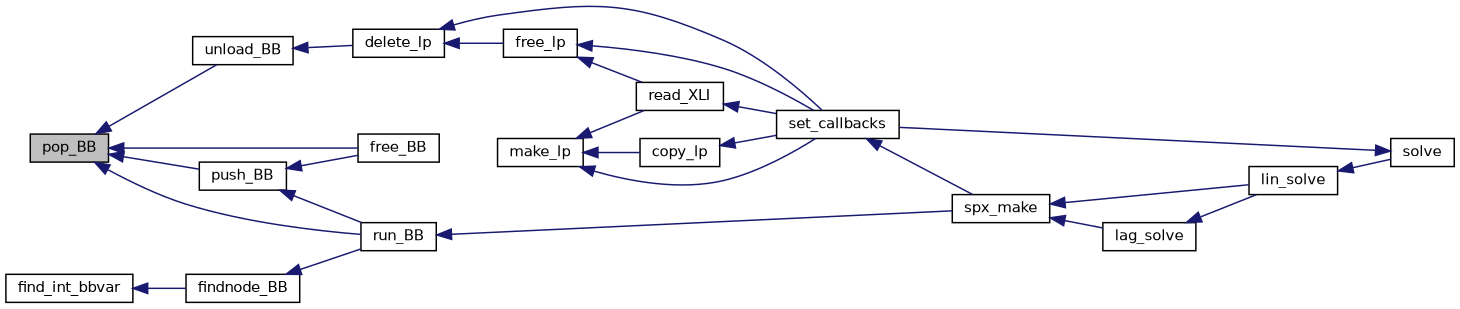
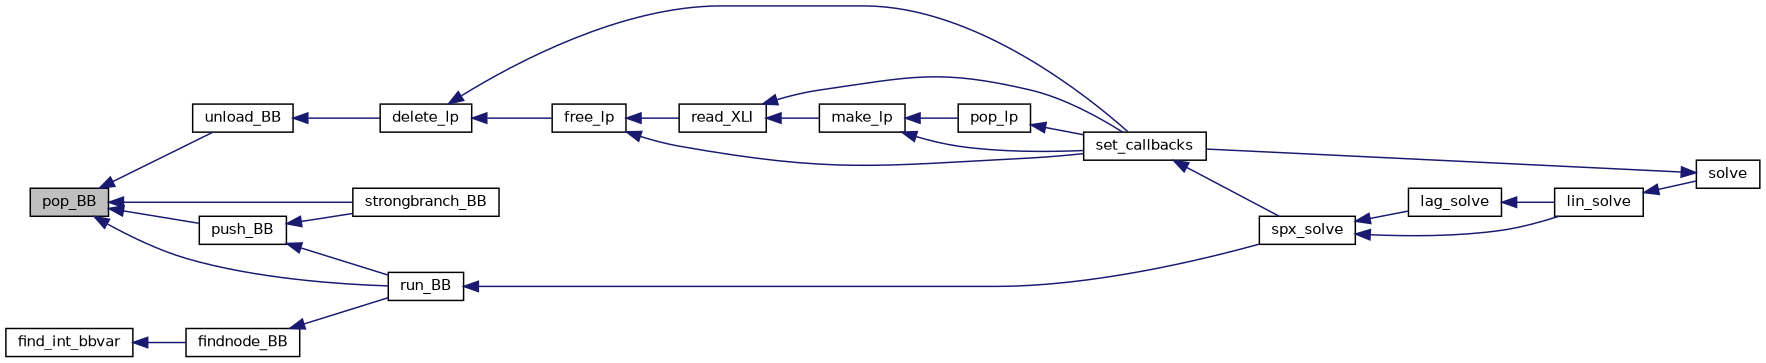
edge "read_XLI" -> "make_lp": reversed
node "free_BB": label "free_BB" -> "strongbranch_BB"
node "copy_lp": label "copy_lp" -> "pop_lp"
node "spx_make": label "spx_make" -> "spx_solve"
